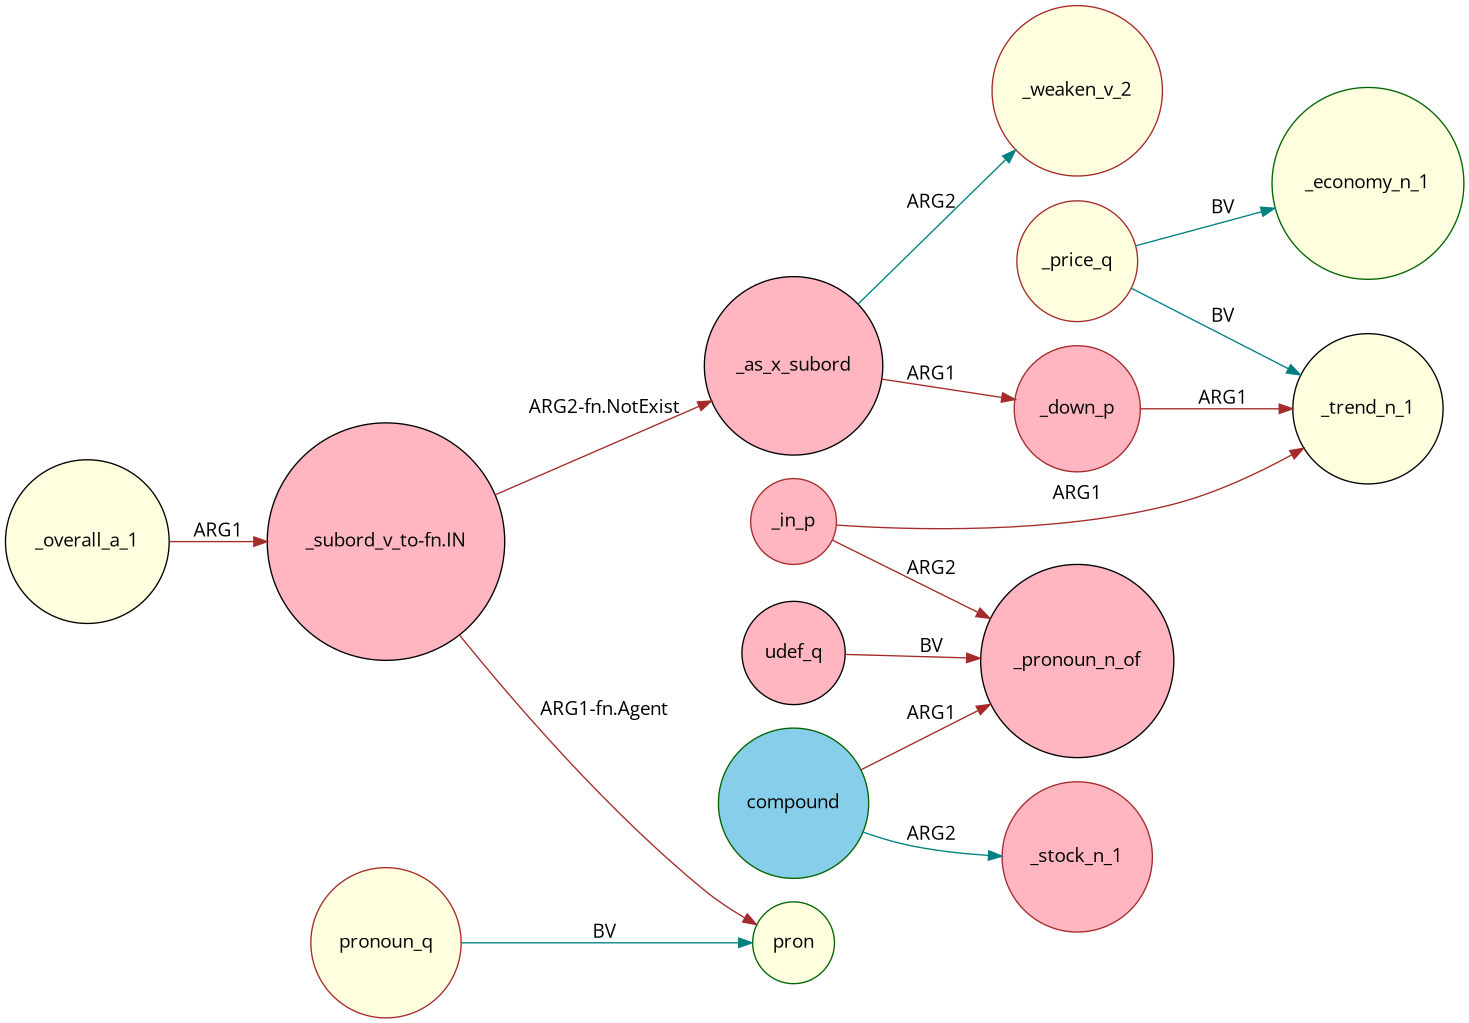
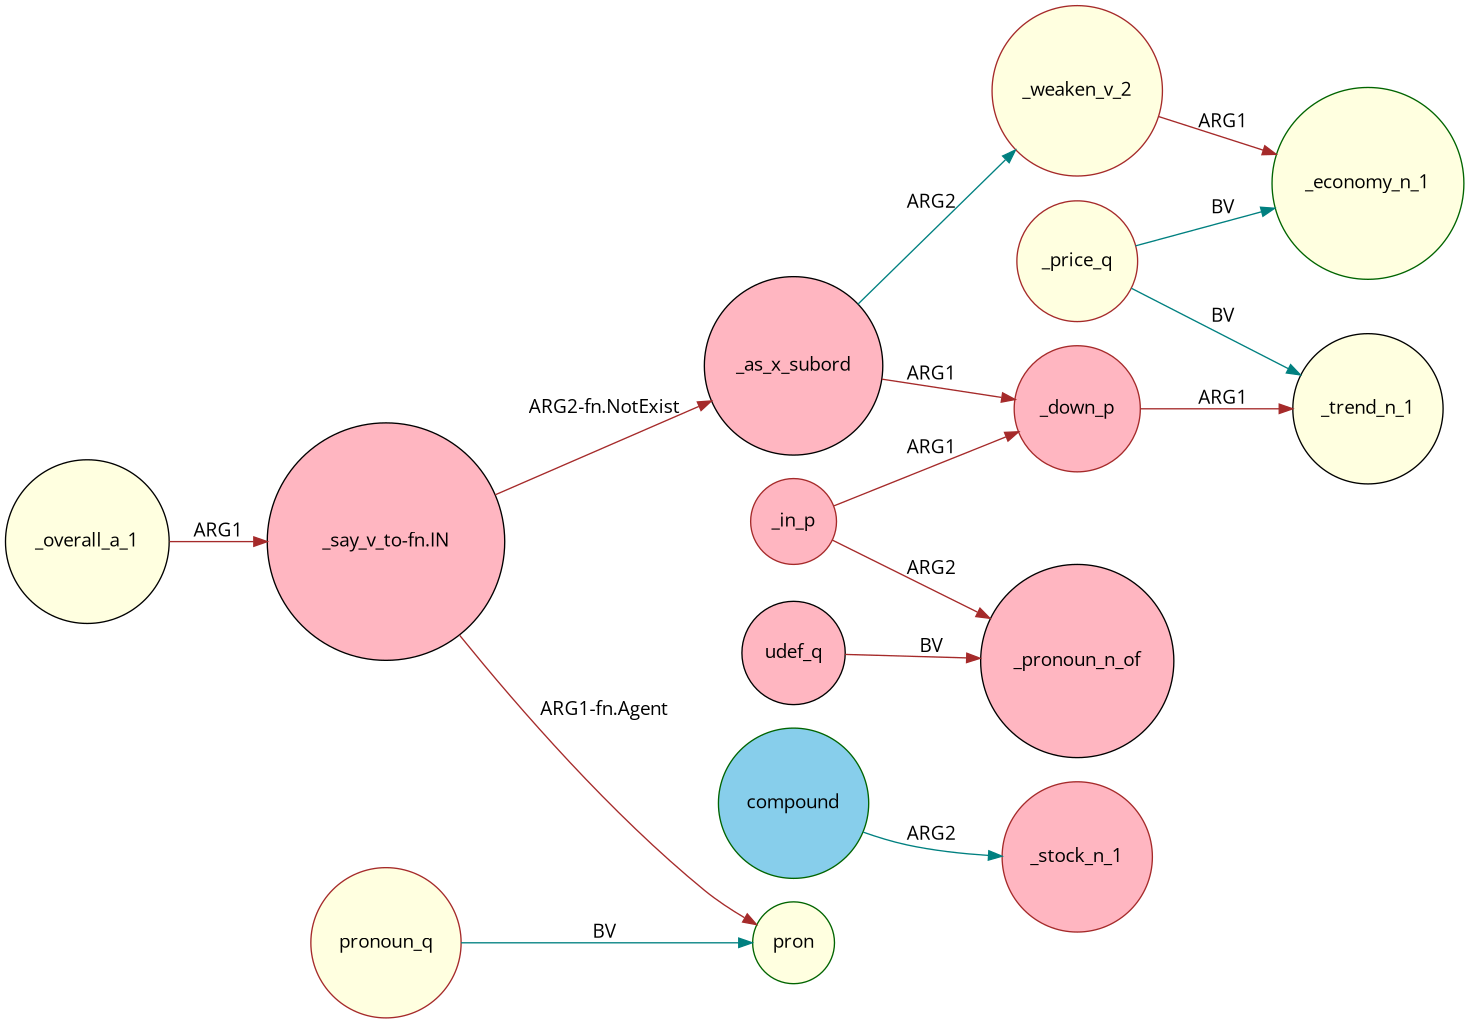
edge "_weaken_v_2" -> "_economy_n_1": added, label "ARG1"
edge "_in_p" -> "_trend_n_1": now "_in_p" -> "_down_p"
node "_subord_v_to-fn.IN": label "_subord_v_to-fn.IN" -> "_say_v_to-fn.IN"
edge "compound" -> "_pronoun_n_of": removed, label "ARG1"
